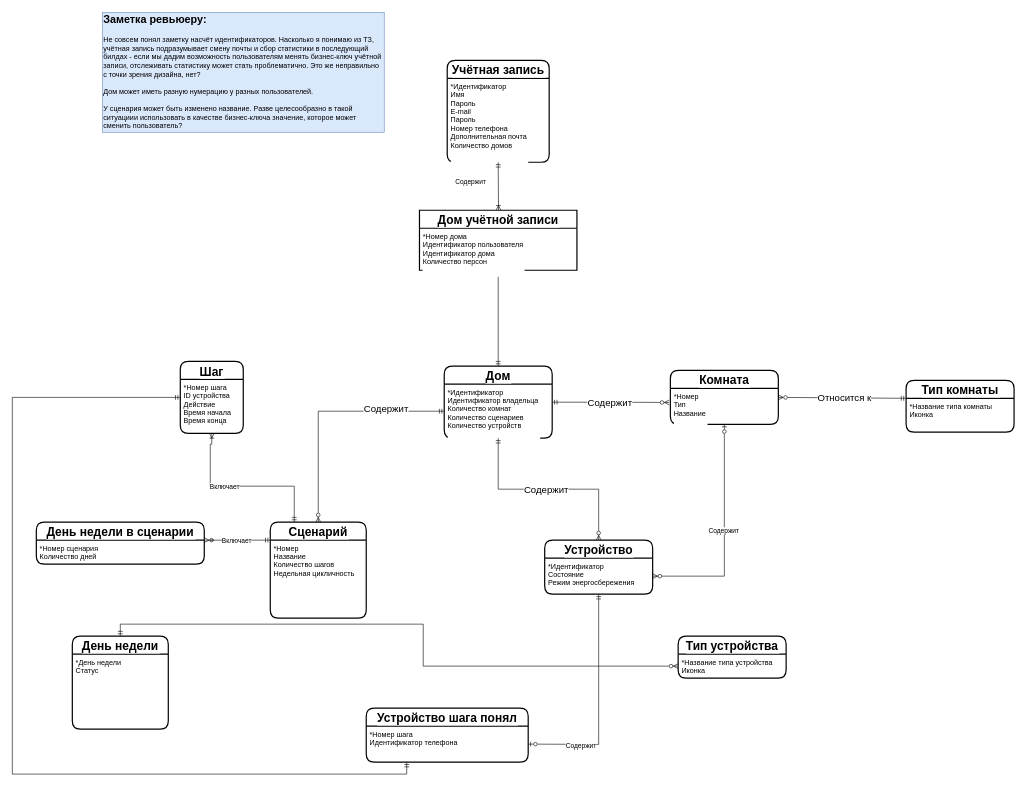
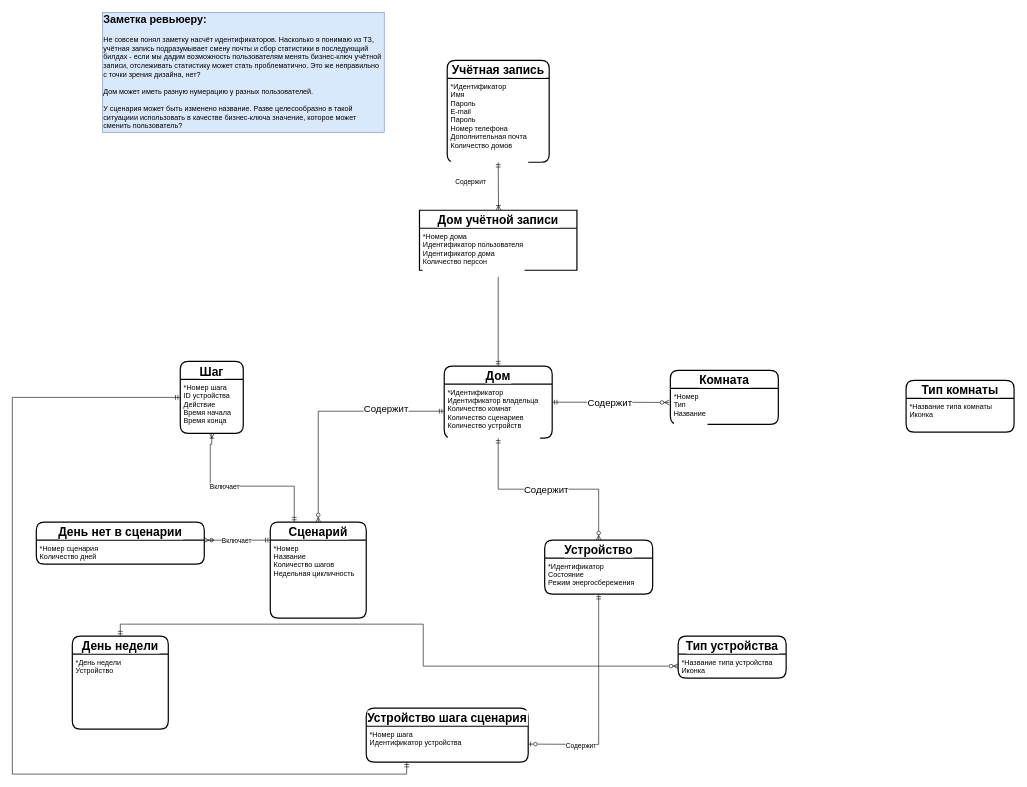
edge "*Номер Тип Название" -- "*Название типа комнаты Иконка": removed, label "Относится к"
node "День недели в сценарии": label "День недели в сценарии" -> "День нет в сценарии"
edge "Комната" -- "*Идентификатор Состояние Режим энергосбережения": removed, label "Содержит"
node "*День недели Статус": label "*День недели Статус" -> "*День недели Устройство"
node "Устройство шага понял": label "Устройство шага понял" -> "Устройство шага сценария"
node "*Номер шага Идентификатор телефона": label "*Номер шага Идентификатор телефона" -> "*Номер шага Идентификатор устройства"
